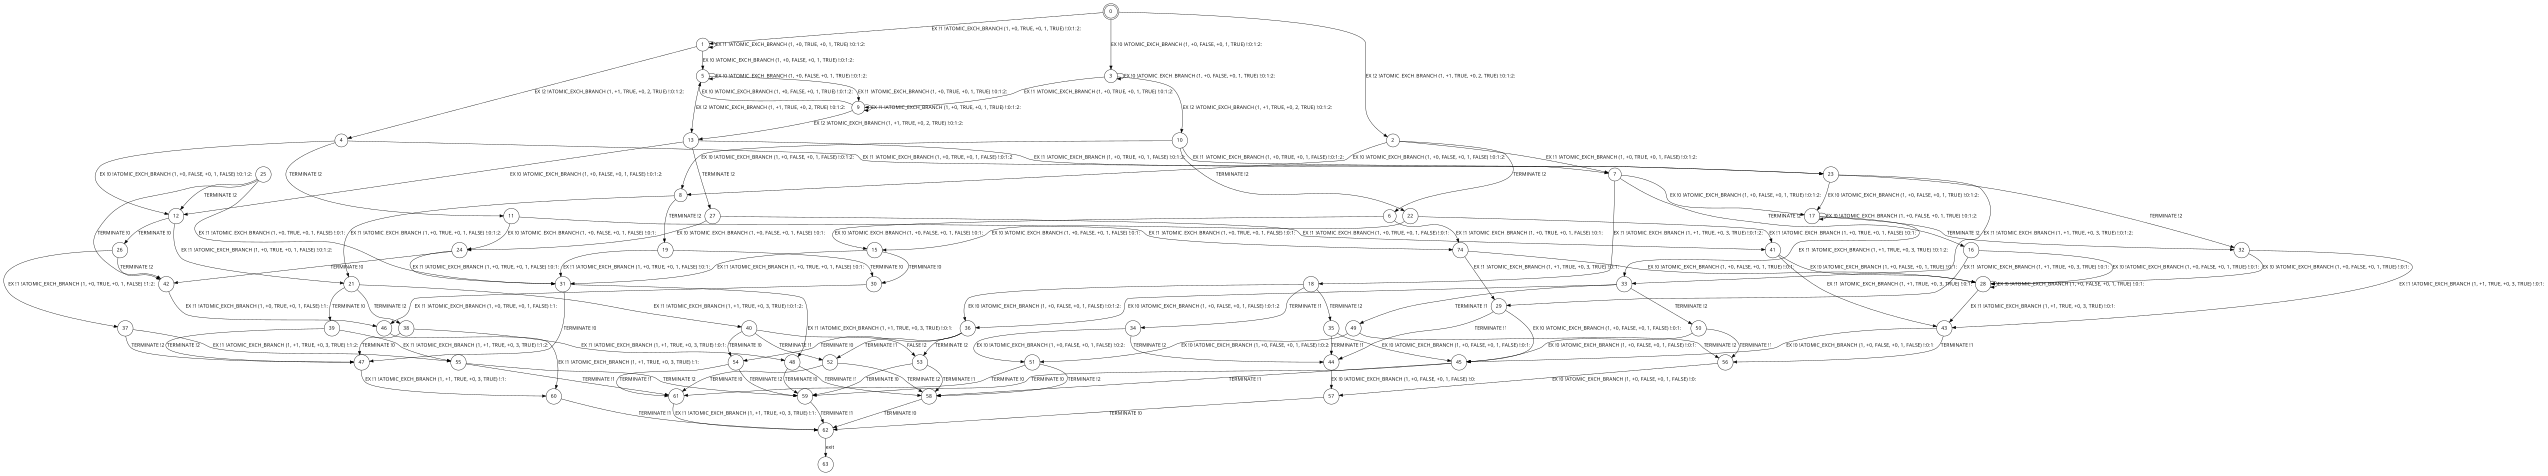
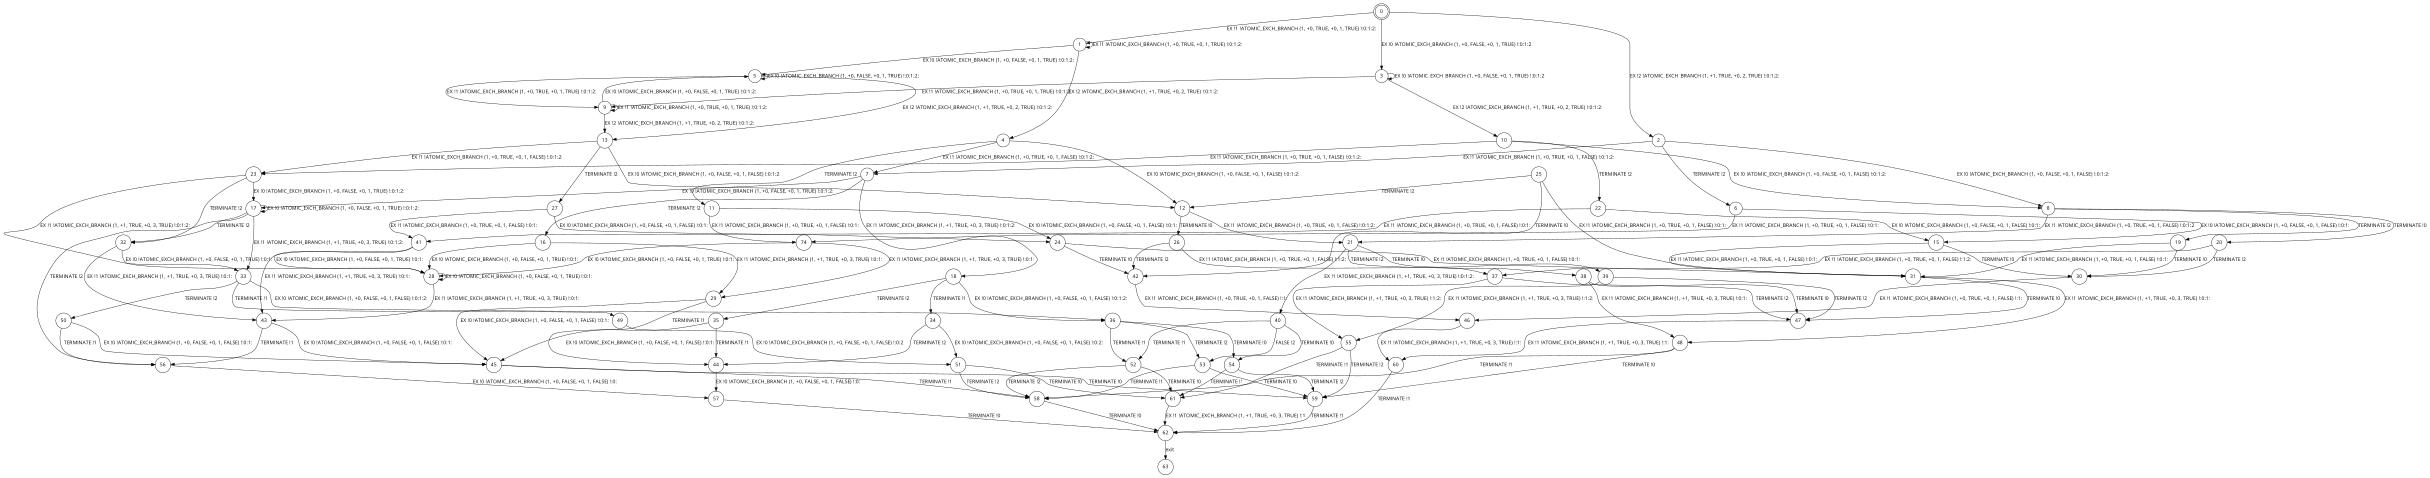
node "20": added
edge "49" -> "56": now "17" -> "56"
